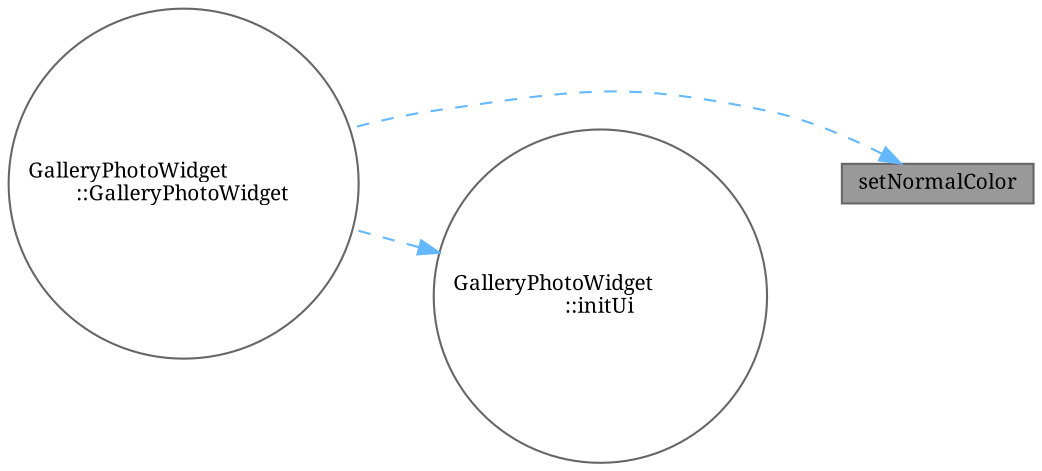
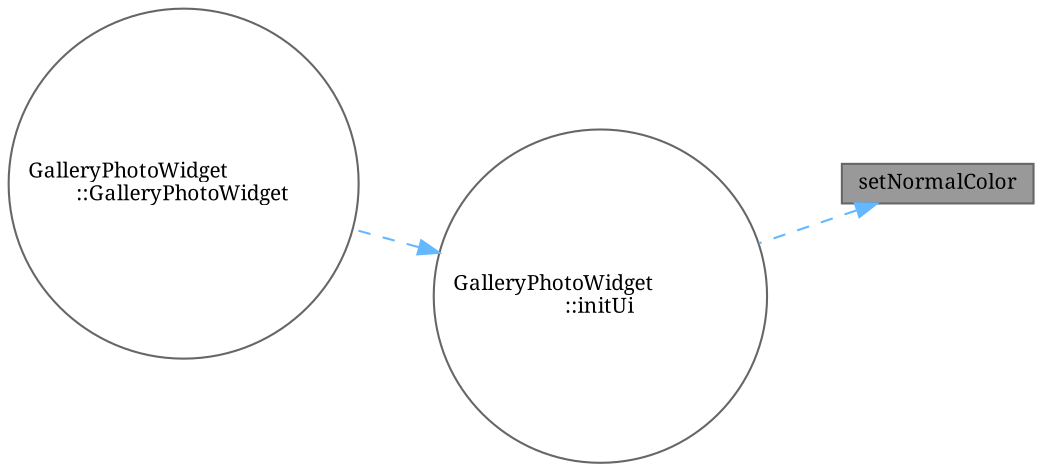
edge "GalleryPhotoWidget ::GalleryPhotoWidget" -> "setNormalColor": now "GalleryPhotoWidget ::initUi" -> "setNormalColor"
